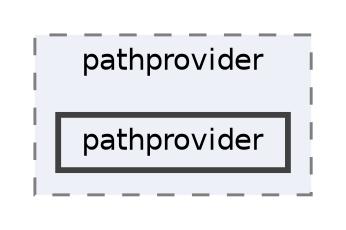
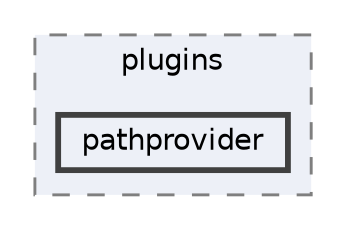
cluster "pathprovider": label "pathprovider" -> "plugins"
